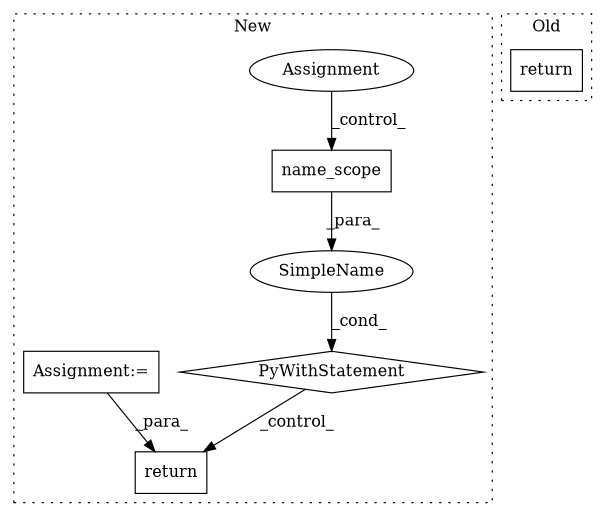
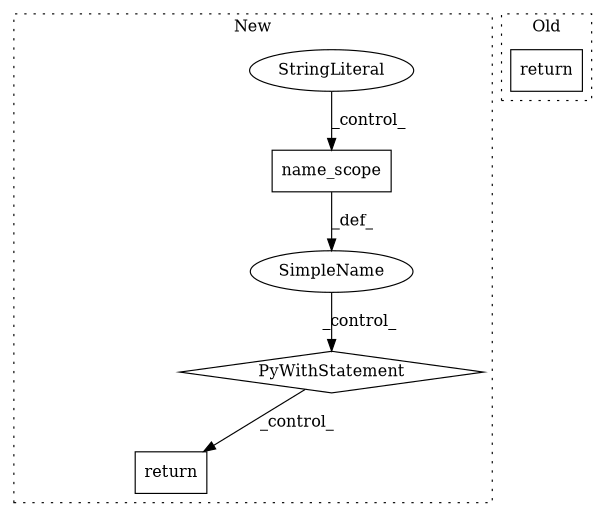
node "Assignment": label "Assignment" -> "StringLiteral"
edge "name_scope" -> "SimpleName": label "_para_" -> "_def_"
edge "SimpleName" -> "PyWithStatement": label "_cond_" -> "_control_"
node "Assignment:=": removed
